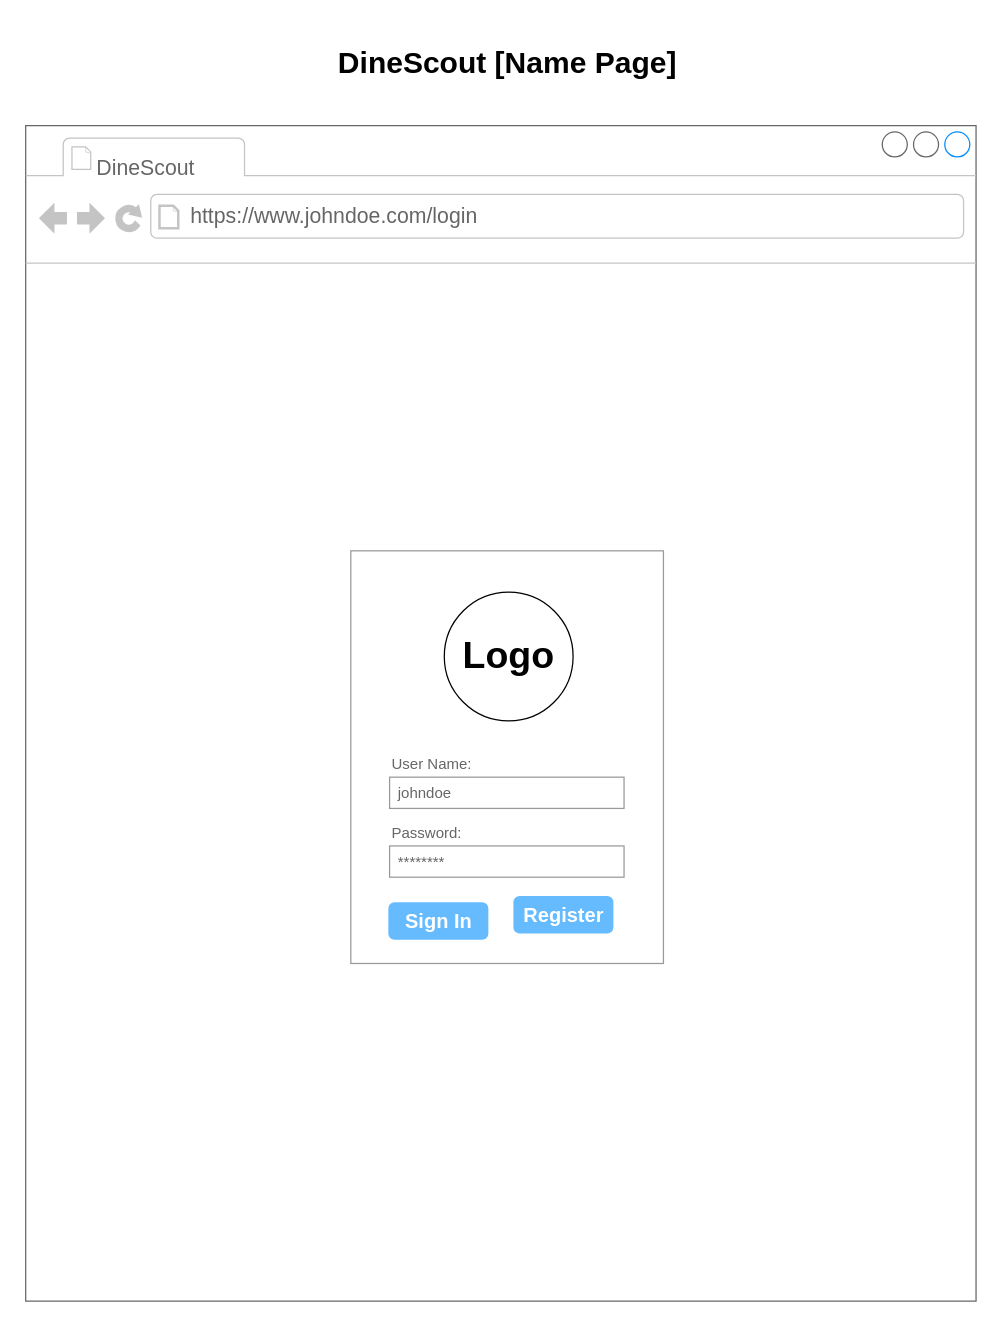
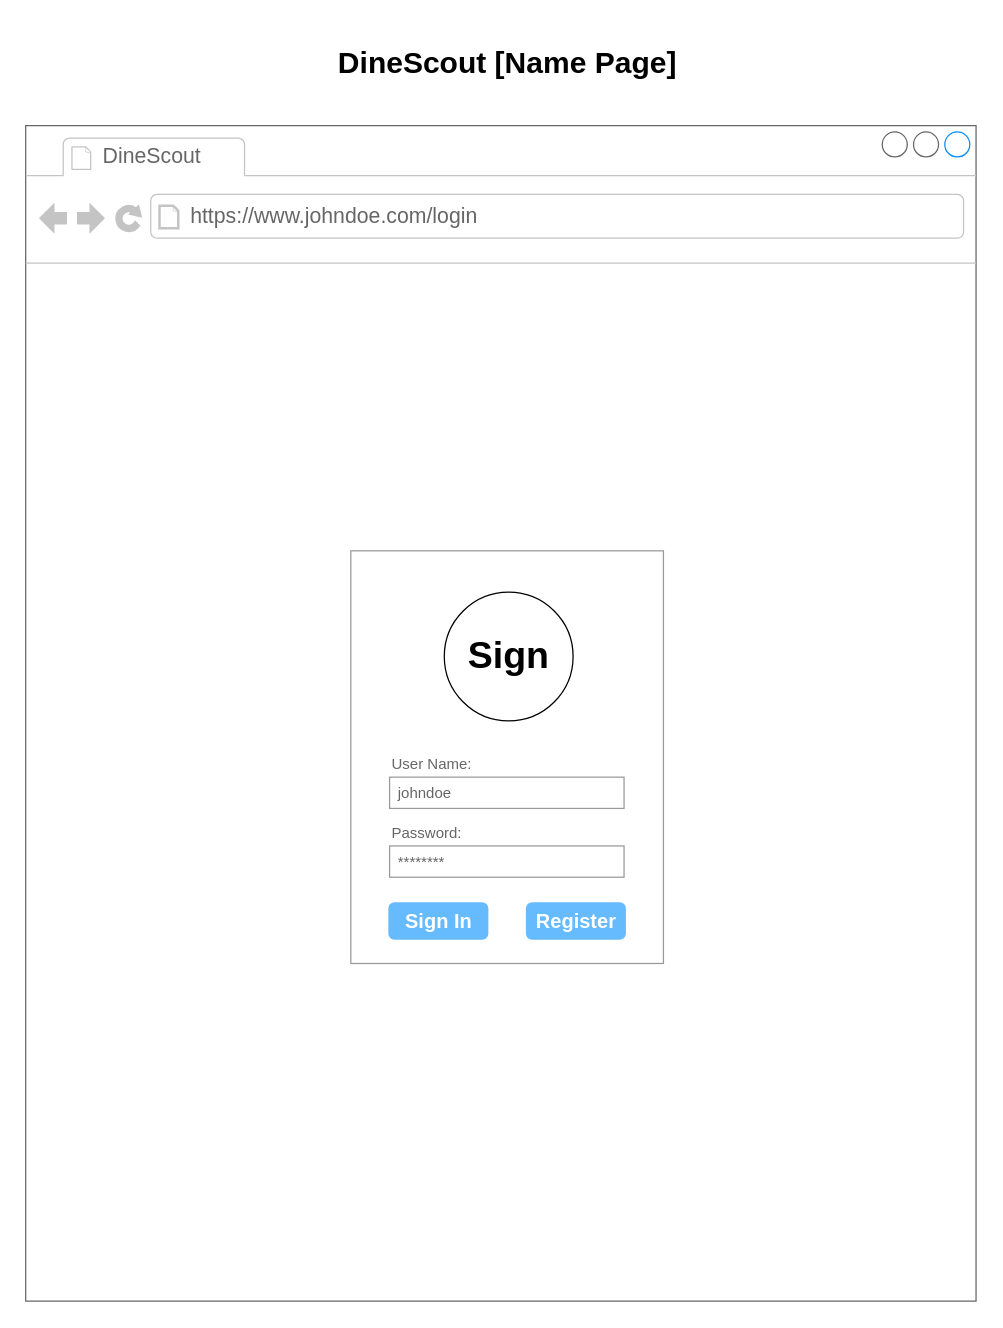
node "DineScout": moved (163, 169) -> (169, 157)
node "Logo": label "Logo" -> "Sign"
node "Register": moved (563, 914) -> (576, 921)
